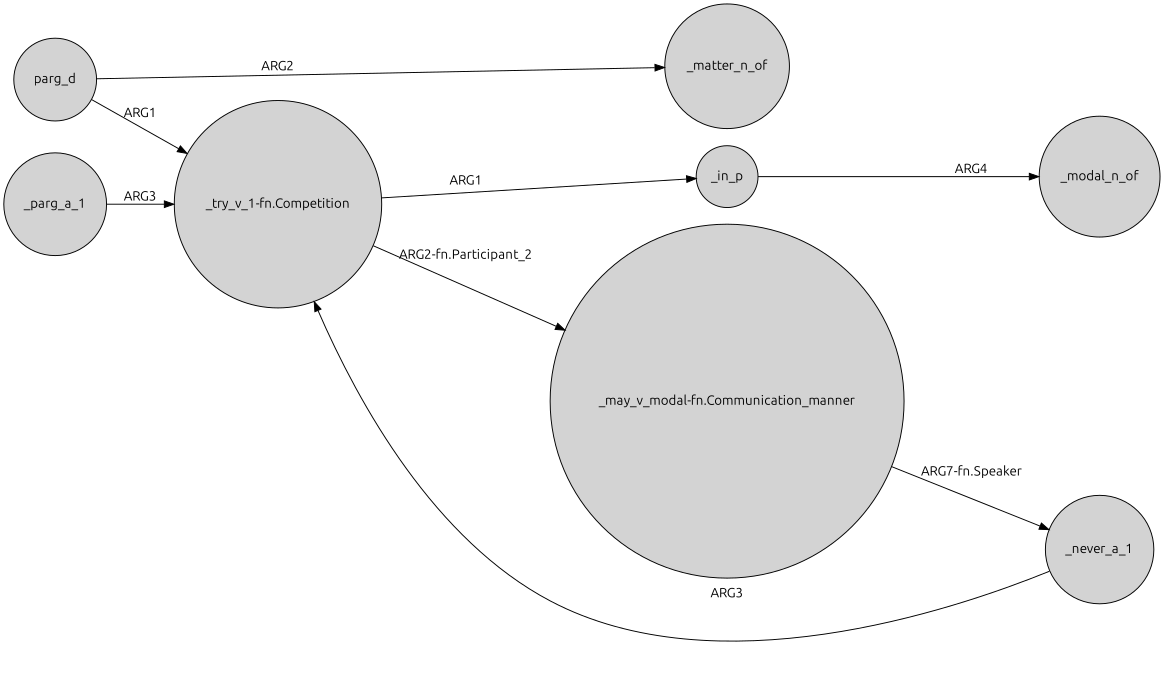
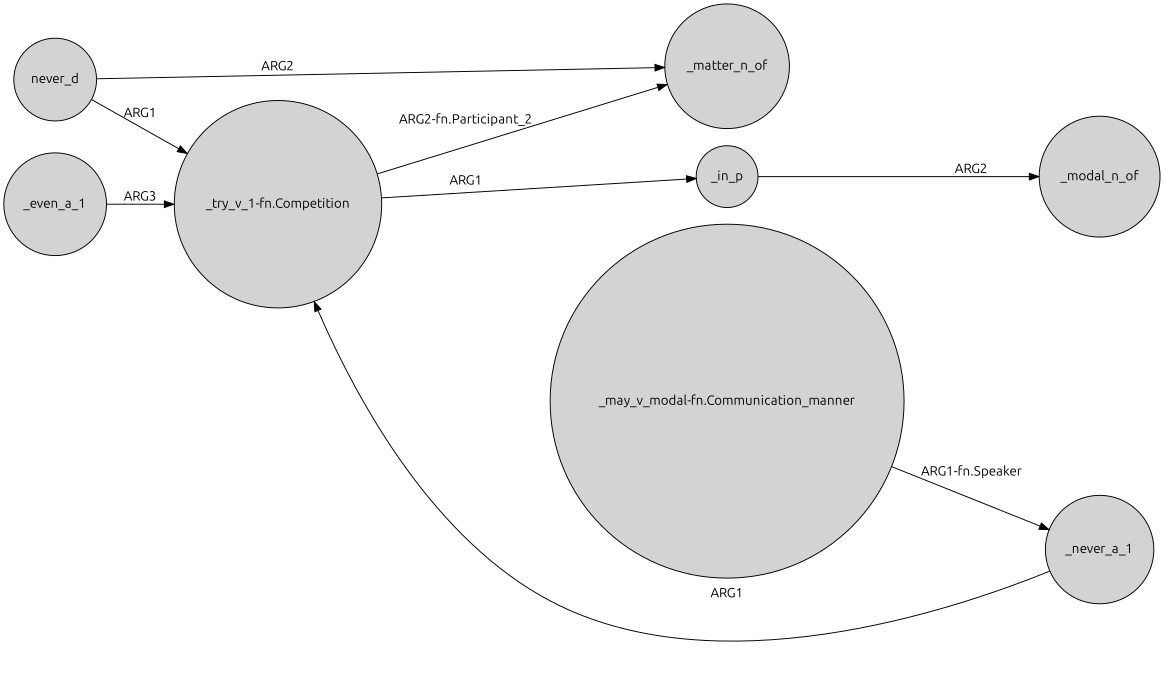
node "parg_d": label "parg_d" -> "never_d"
edge "_in_p" -> "_modal_n_of": label "ARG4" -> "ARG2"
node "_parg_a_1": label "_parg_a_1" -> "_even_a_1"
edge "_try_v_1-fn.Competition" -> "_may_v_modal-fn.Communication_manner": now "_try_v_1-fn.Competition" -> "_matter_n_of"
edge "_may_v_modal-fn.Communication_manner" -> "_never_a_1": label "ARG7-fn.Speaker" -> "ARG1-fn.Speaker"
edge "_never_a_1" -> "_try_v_1-fn.Competition": label "ARG3" -> "ARG1"
